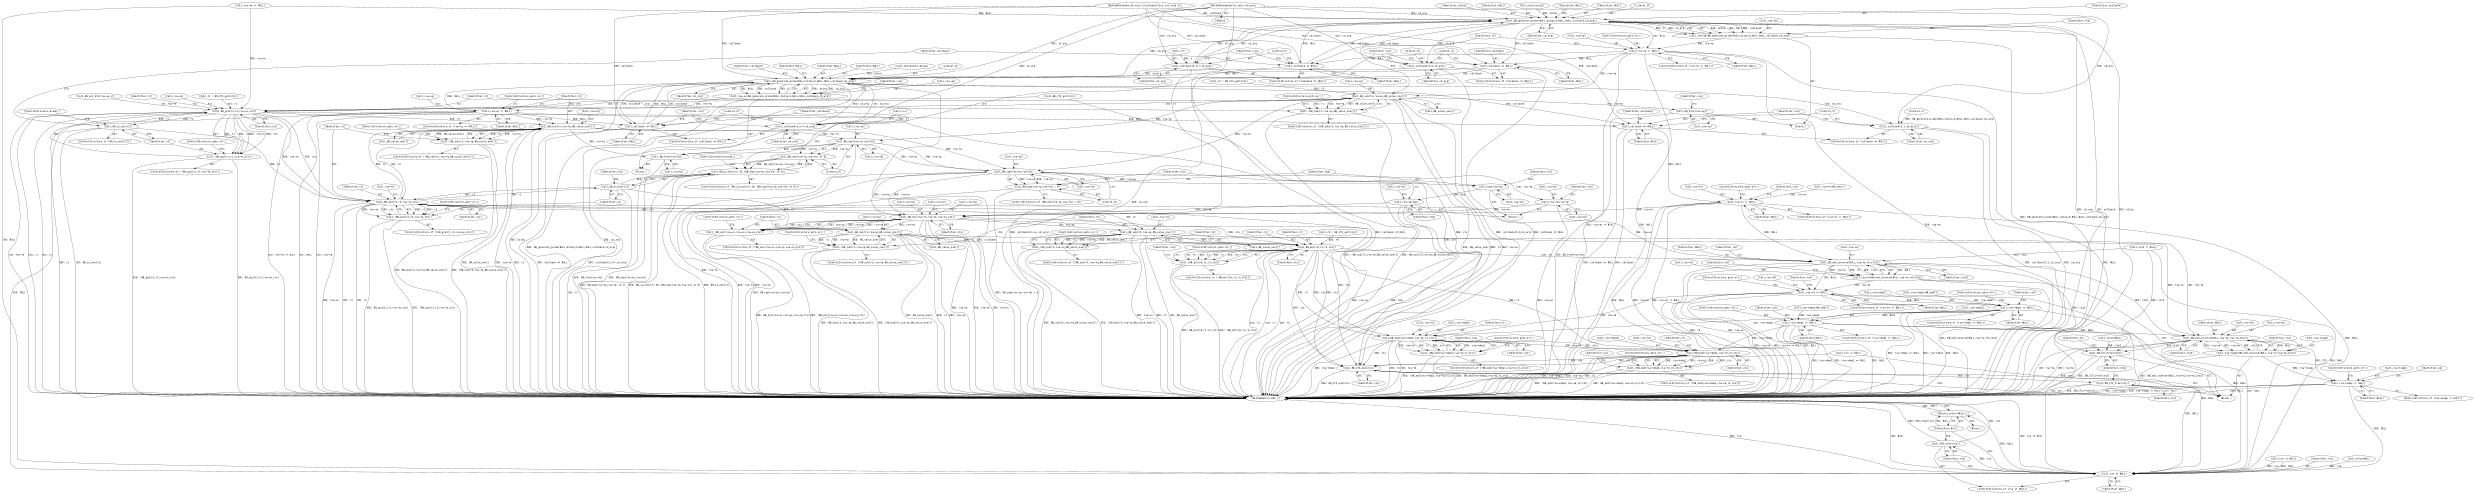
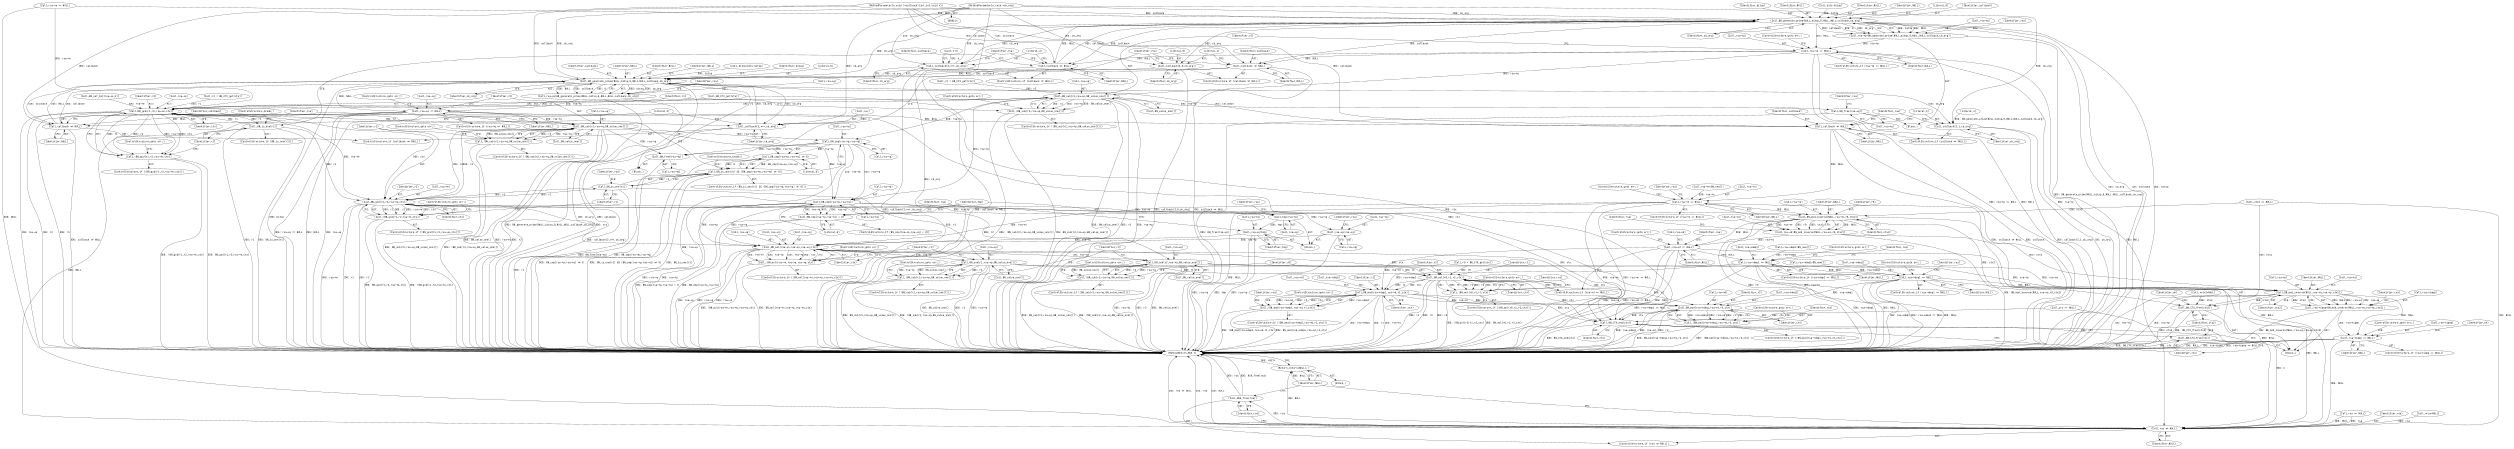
node "(Identifier,bitsq)": added
node "(Call,callback(3,1,cb_bits))": label "(Call,callback(3,1,cb_bits))" -> "(Call,callback(3,1,cb_arg))"
edge "(Call,BN_mul(r0,r1,r2,ctx))" -> "(Call,BN_mod_inverse(NULL,rsa->e,r0,ctx2))": now "(Call,BN_mul(r0,r1,r2,ctx))" -> "(ControlStructure,if (rsa->d == NULL))"
edge "(Call,BN_mod_inverse(NULL,rsa->q,rsa->p,ctx2))" -> "(Call,rsa->iqmp == NULL)": label "DDG: CFG" -> "DDG: NULL"
edge "(Call,rsa->dmp1 == NULL)" -> "(Call,rsa != NULL)": removed, label "DDG: NULL"
edge "(Call,ctx == NULL)" -> "(Call,rsa != NULL)": label "DDG: NULL" -> "DDG: n"
